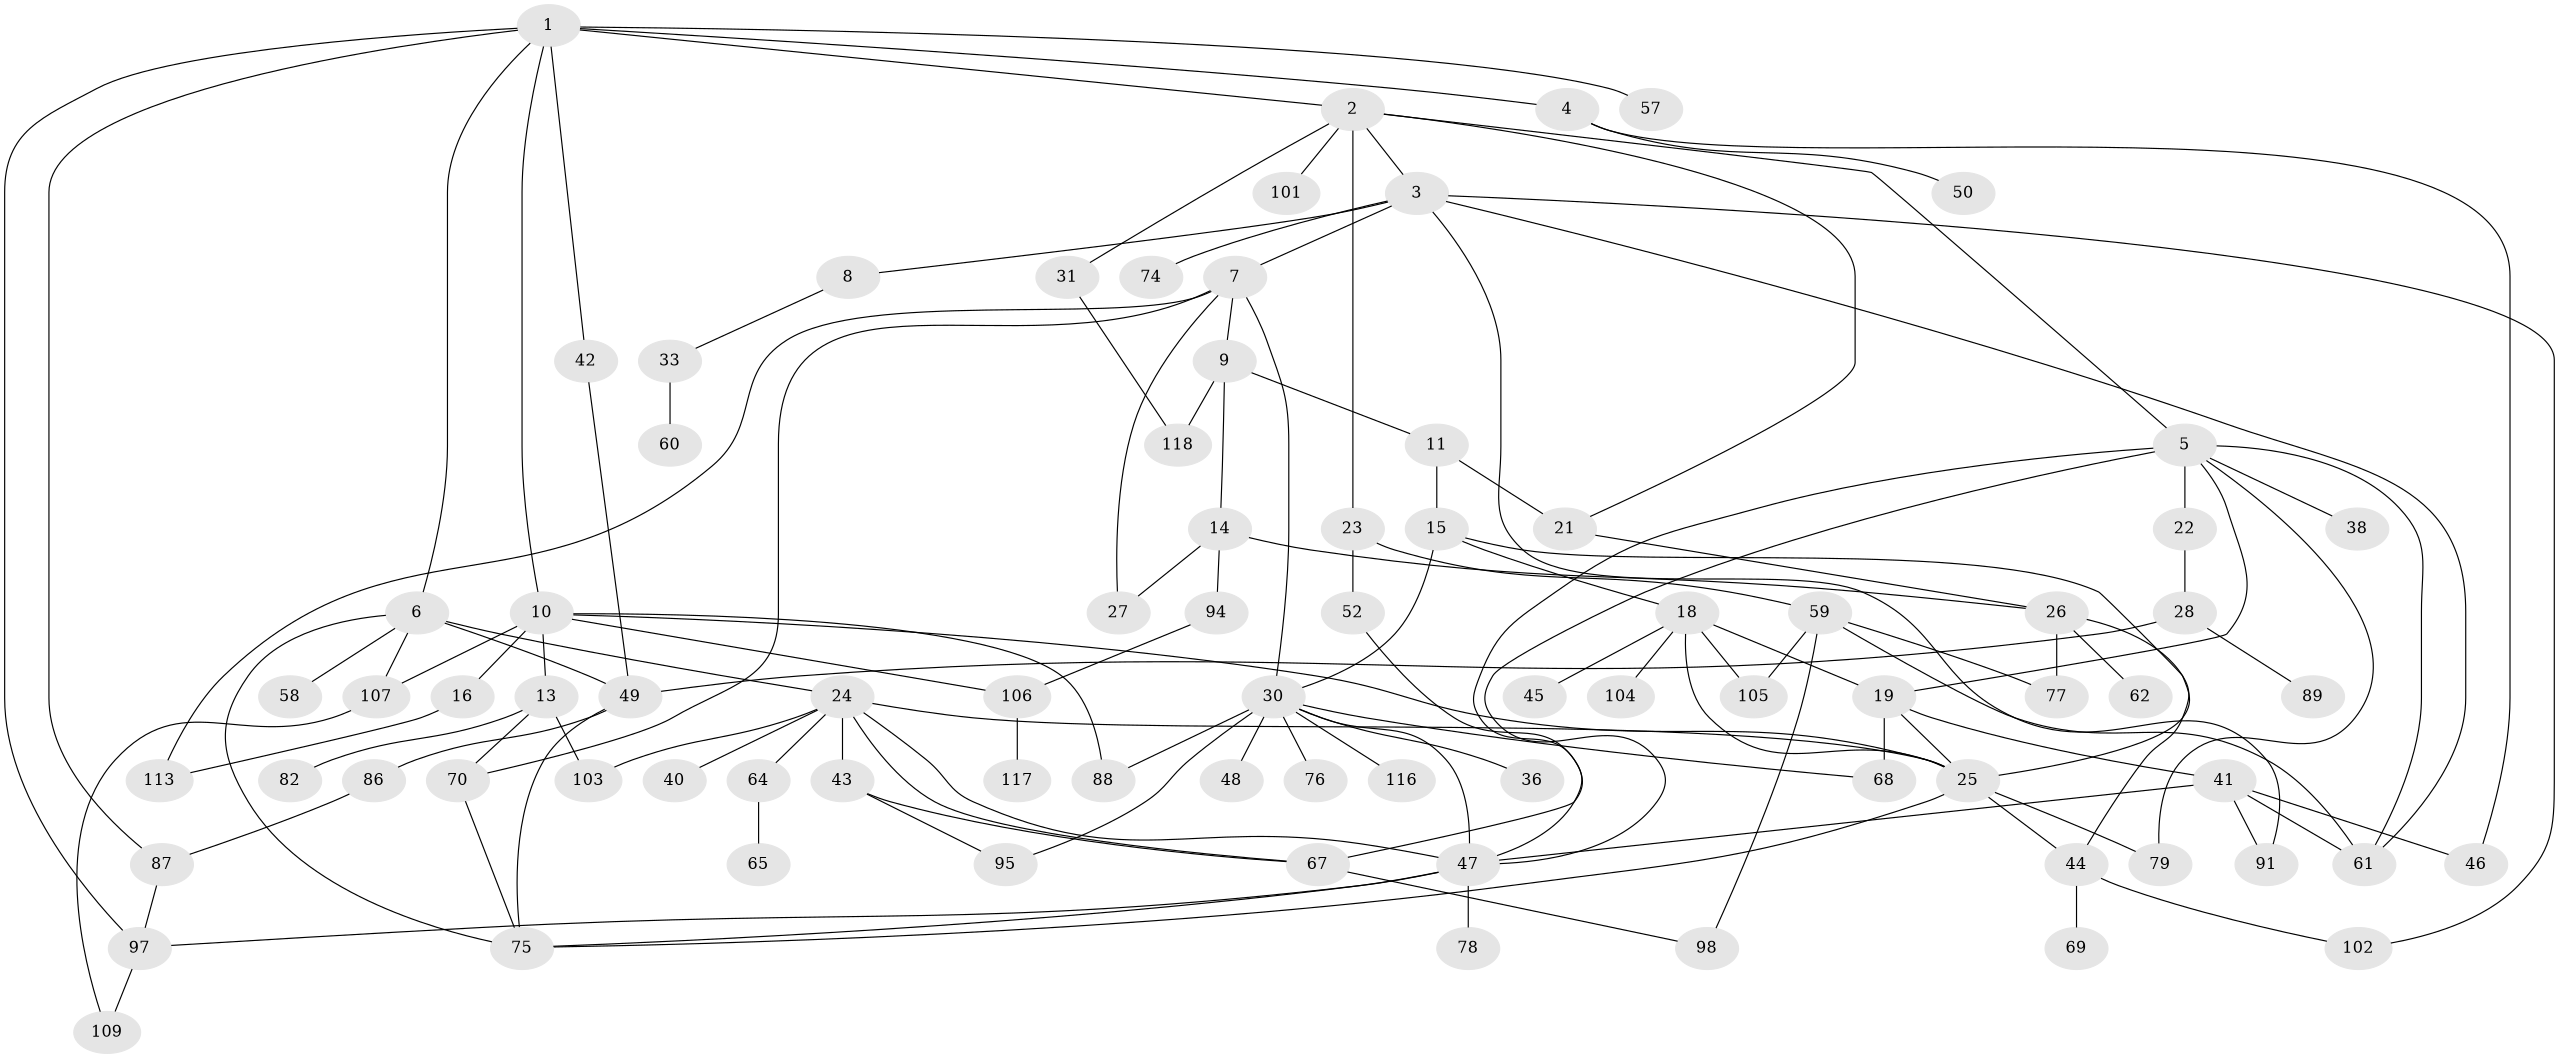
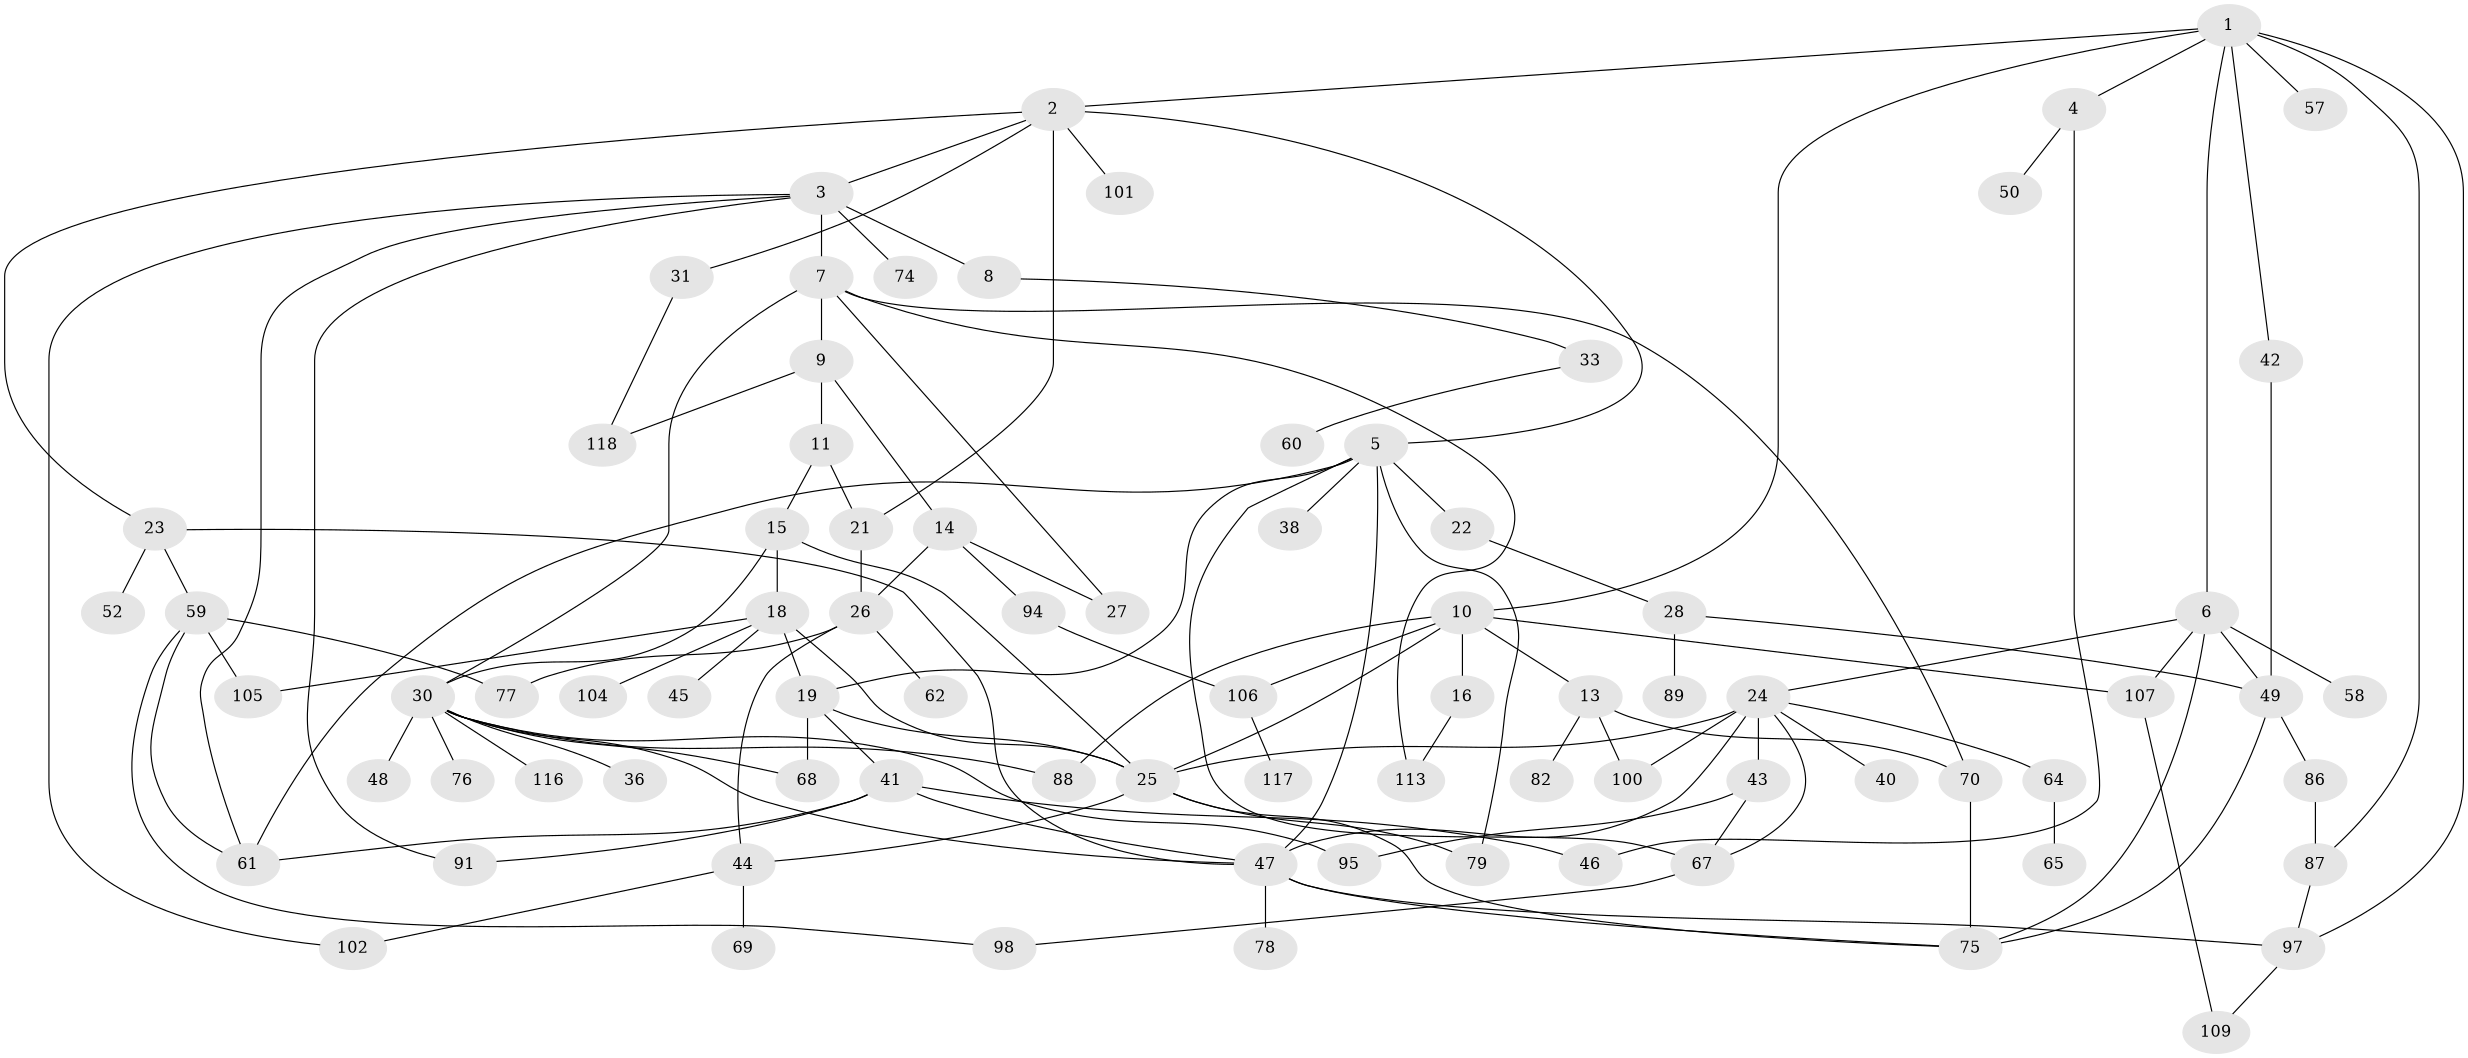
edge "52" -- "47": now "23" -- "47"
node "103": label "103" -> "100"
